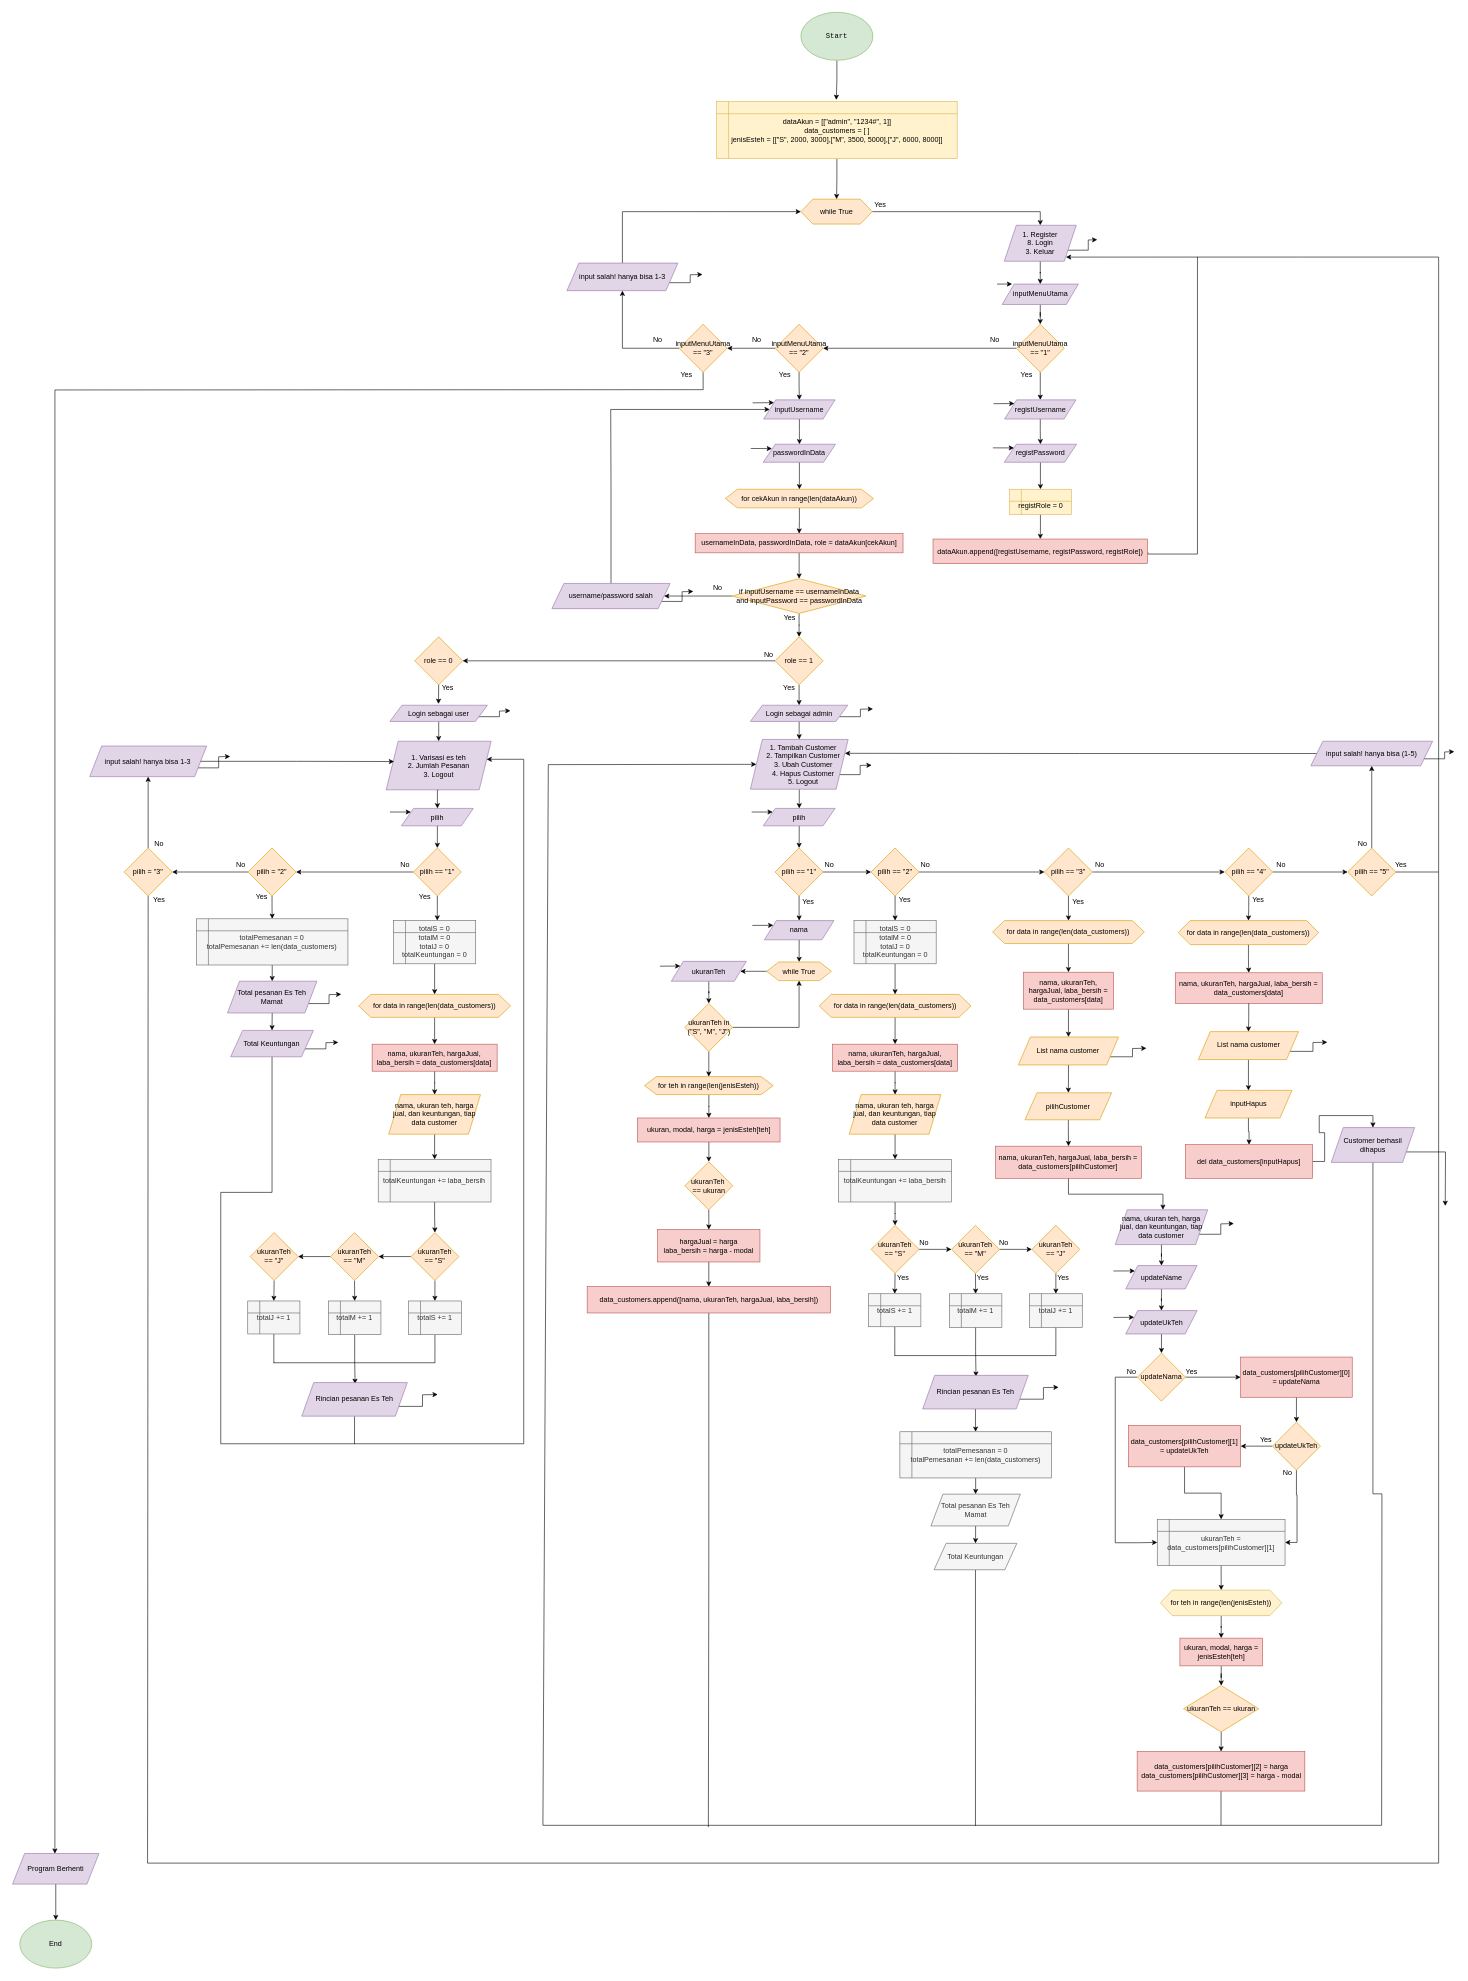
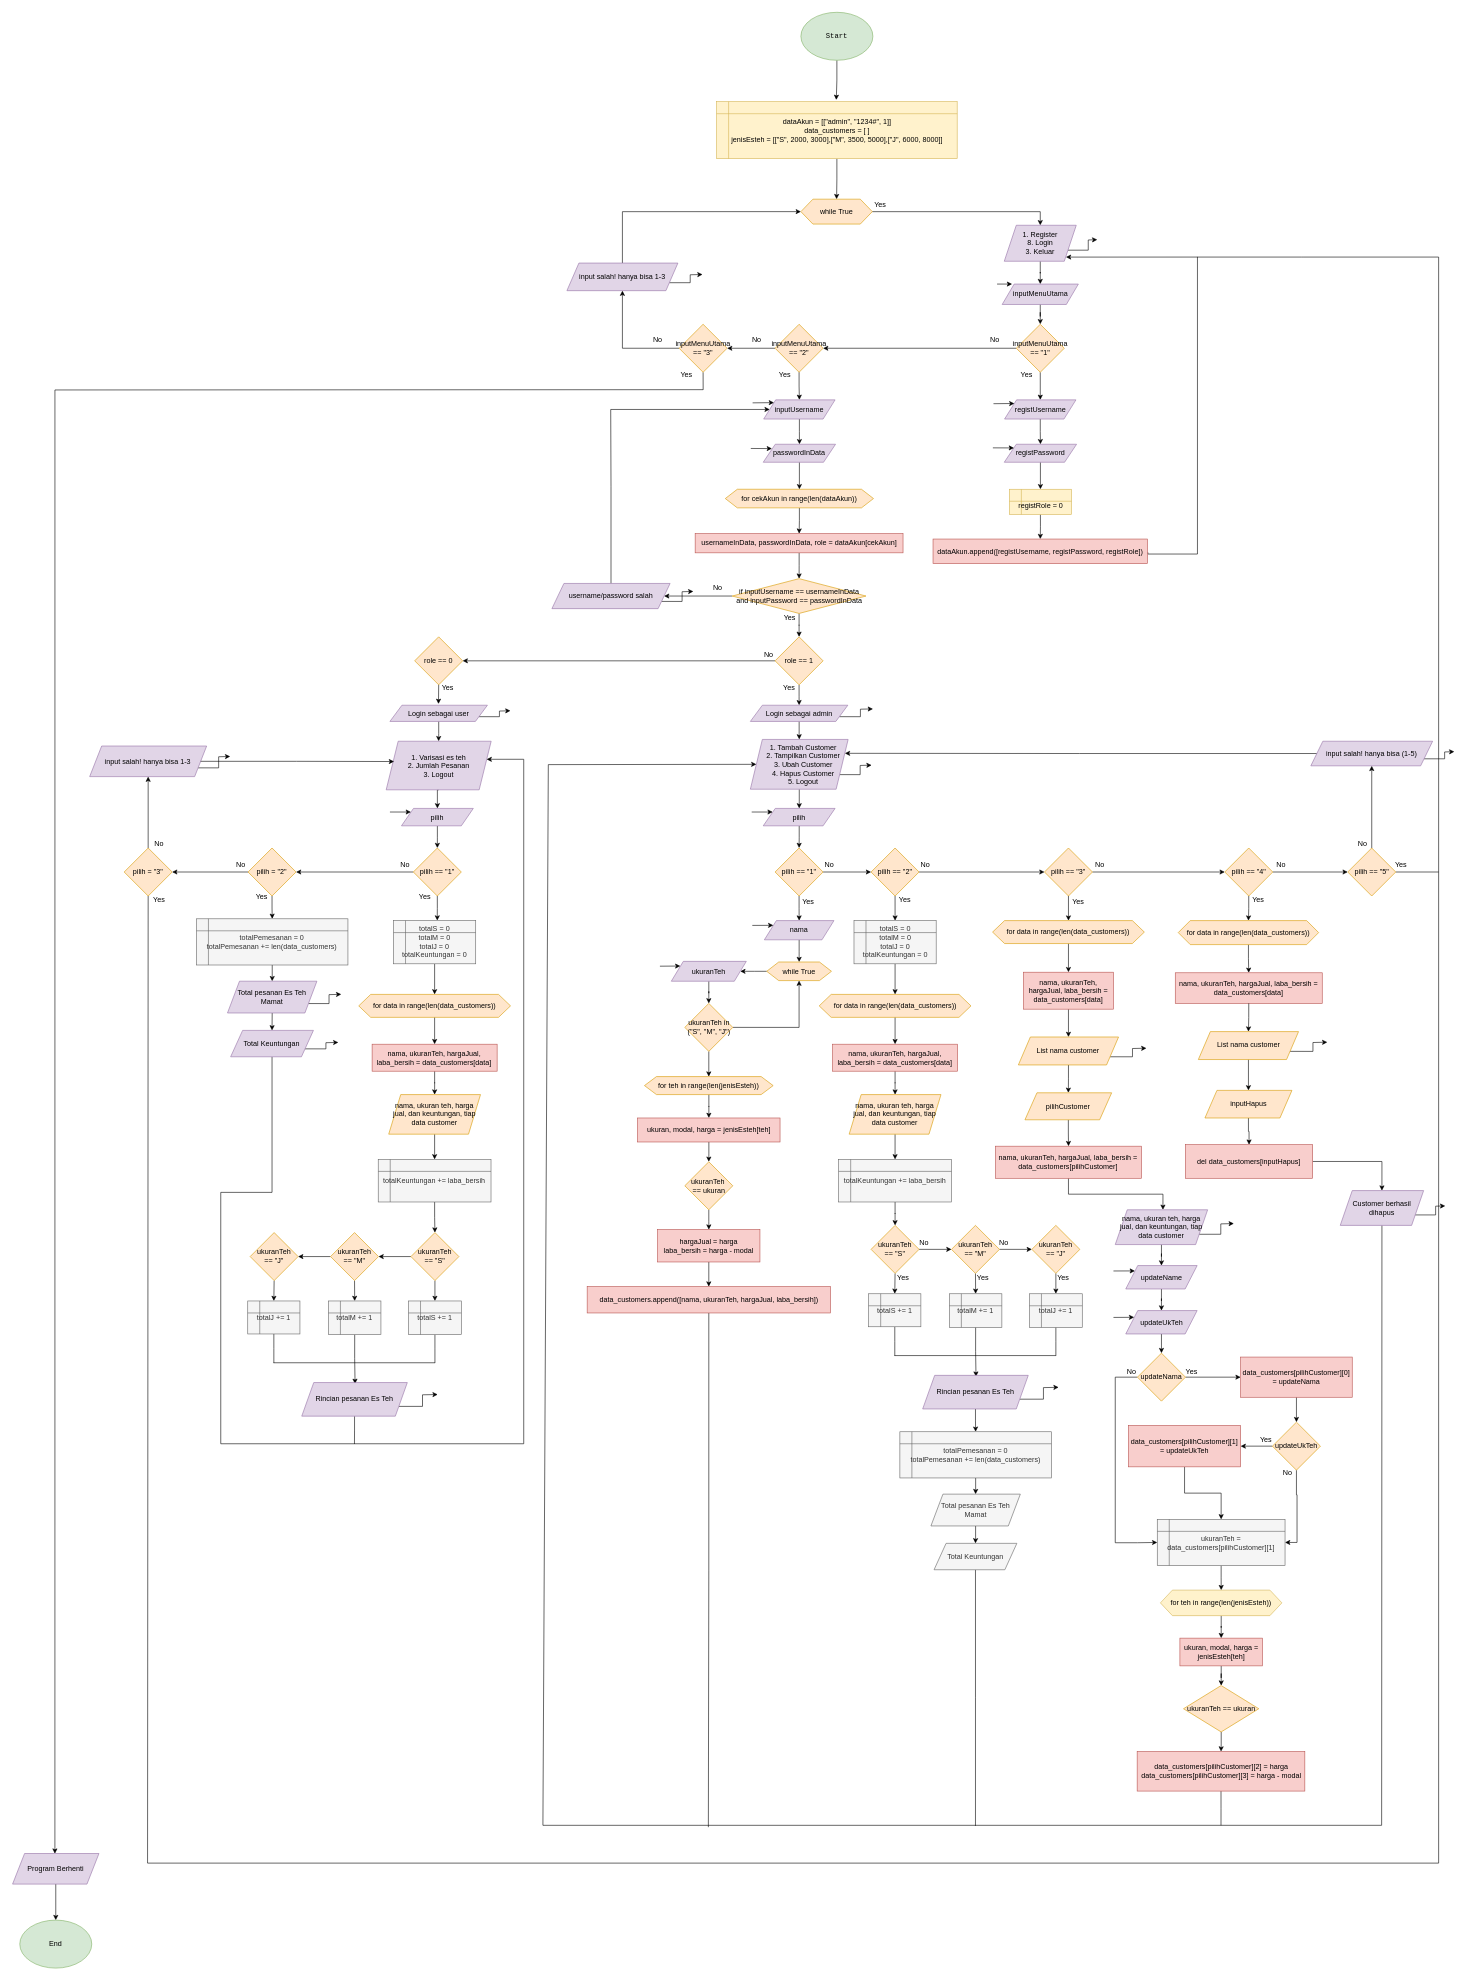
node "Customer berhasil dihapus": moved (1373, 1145) -> (1382, 1208)
